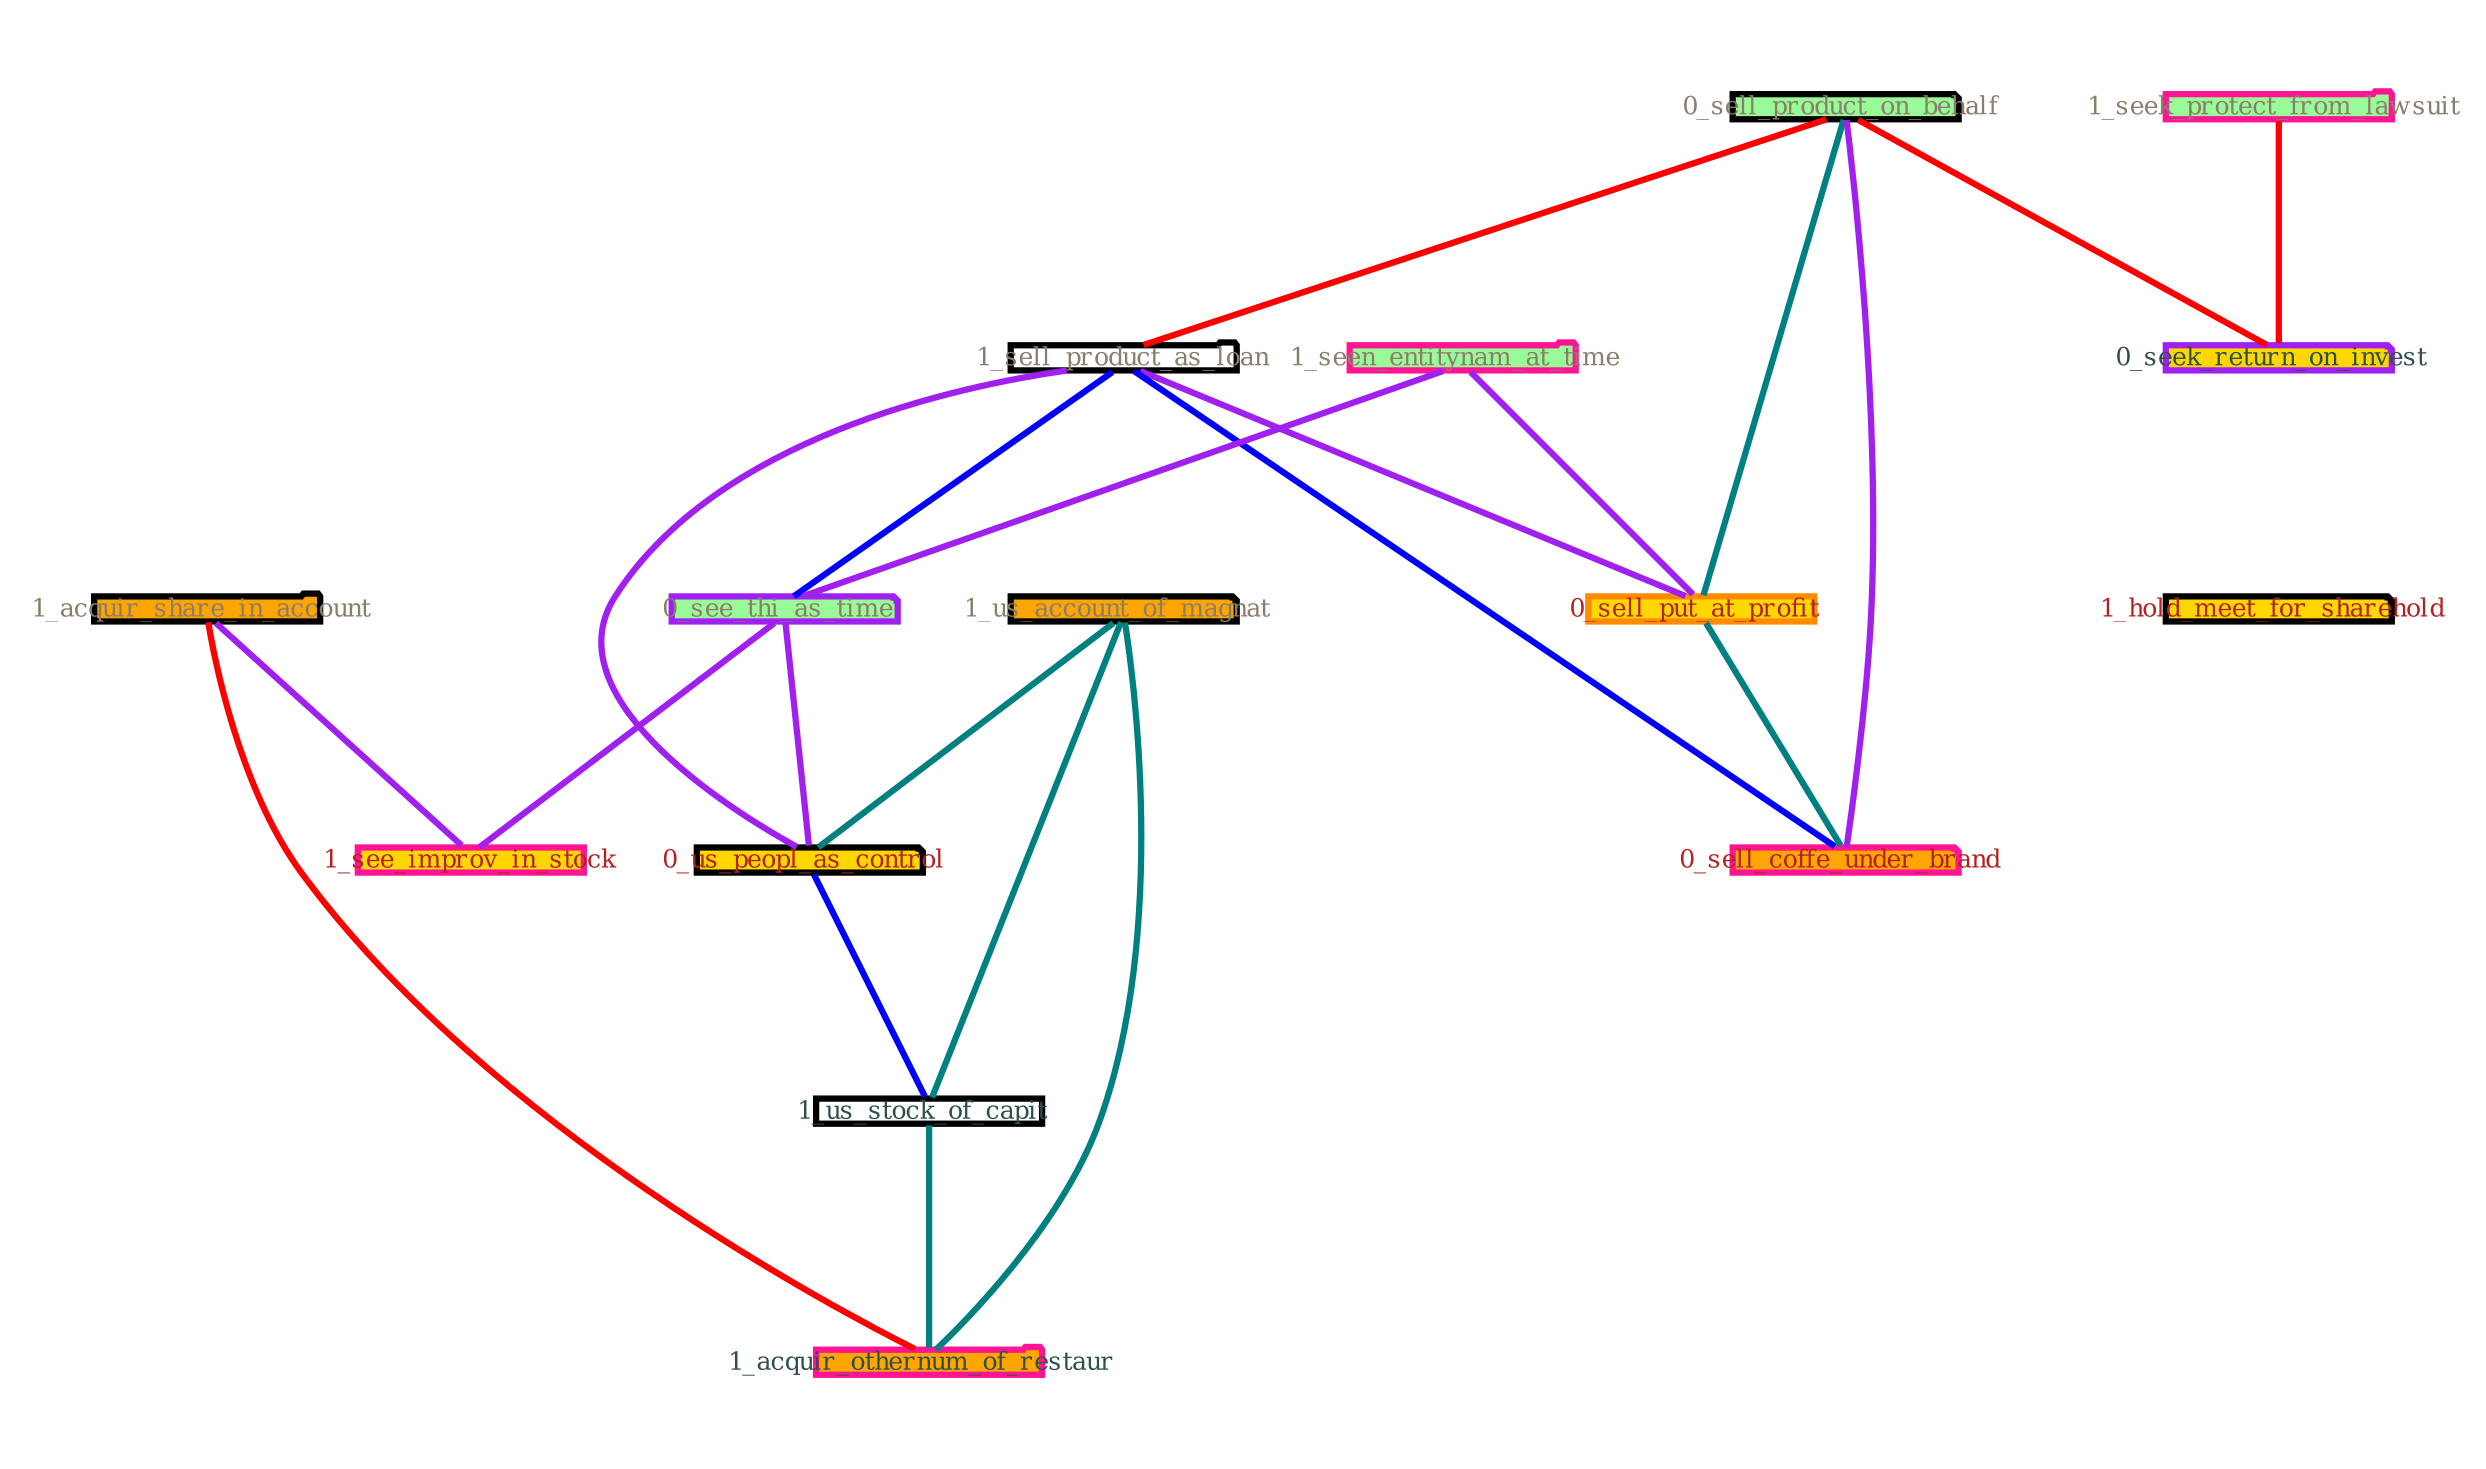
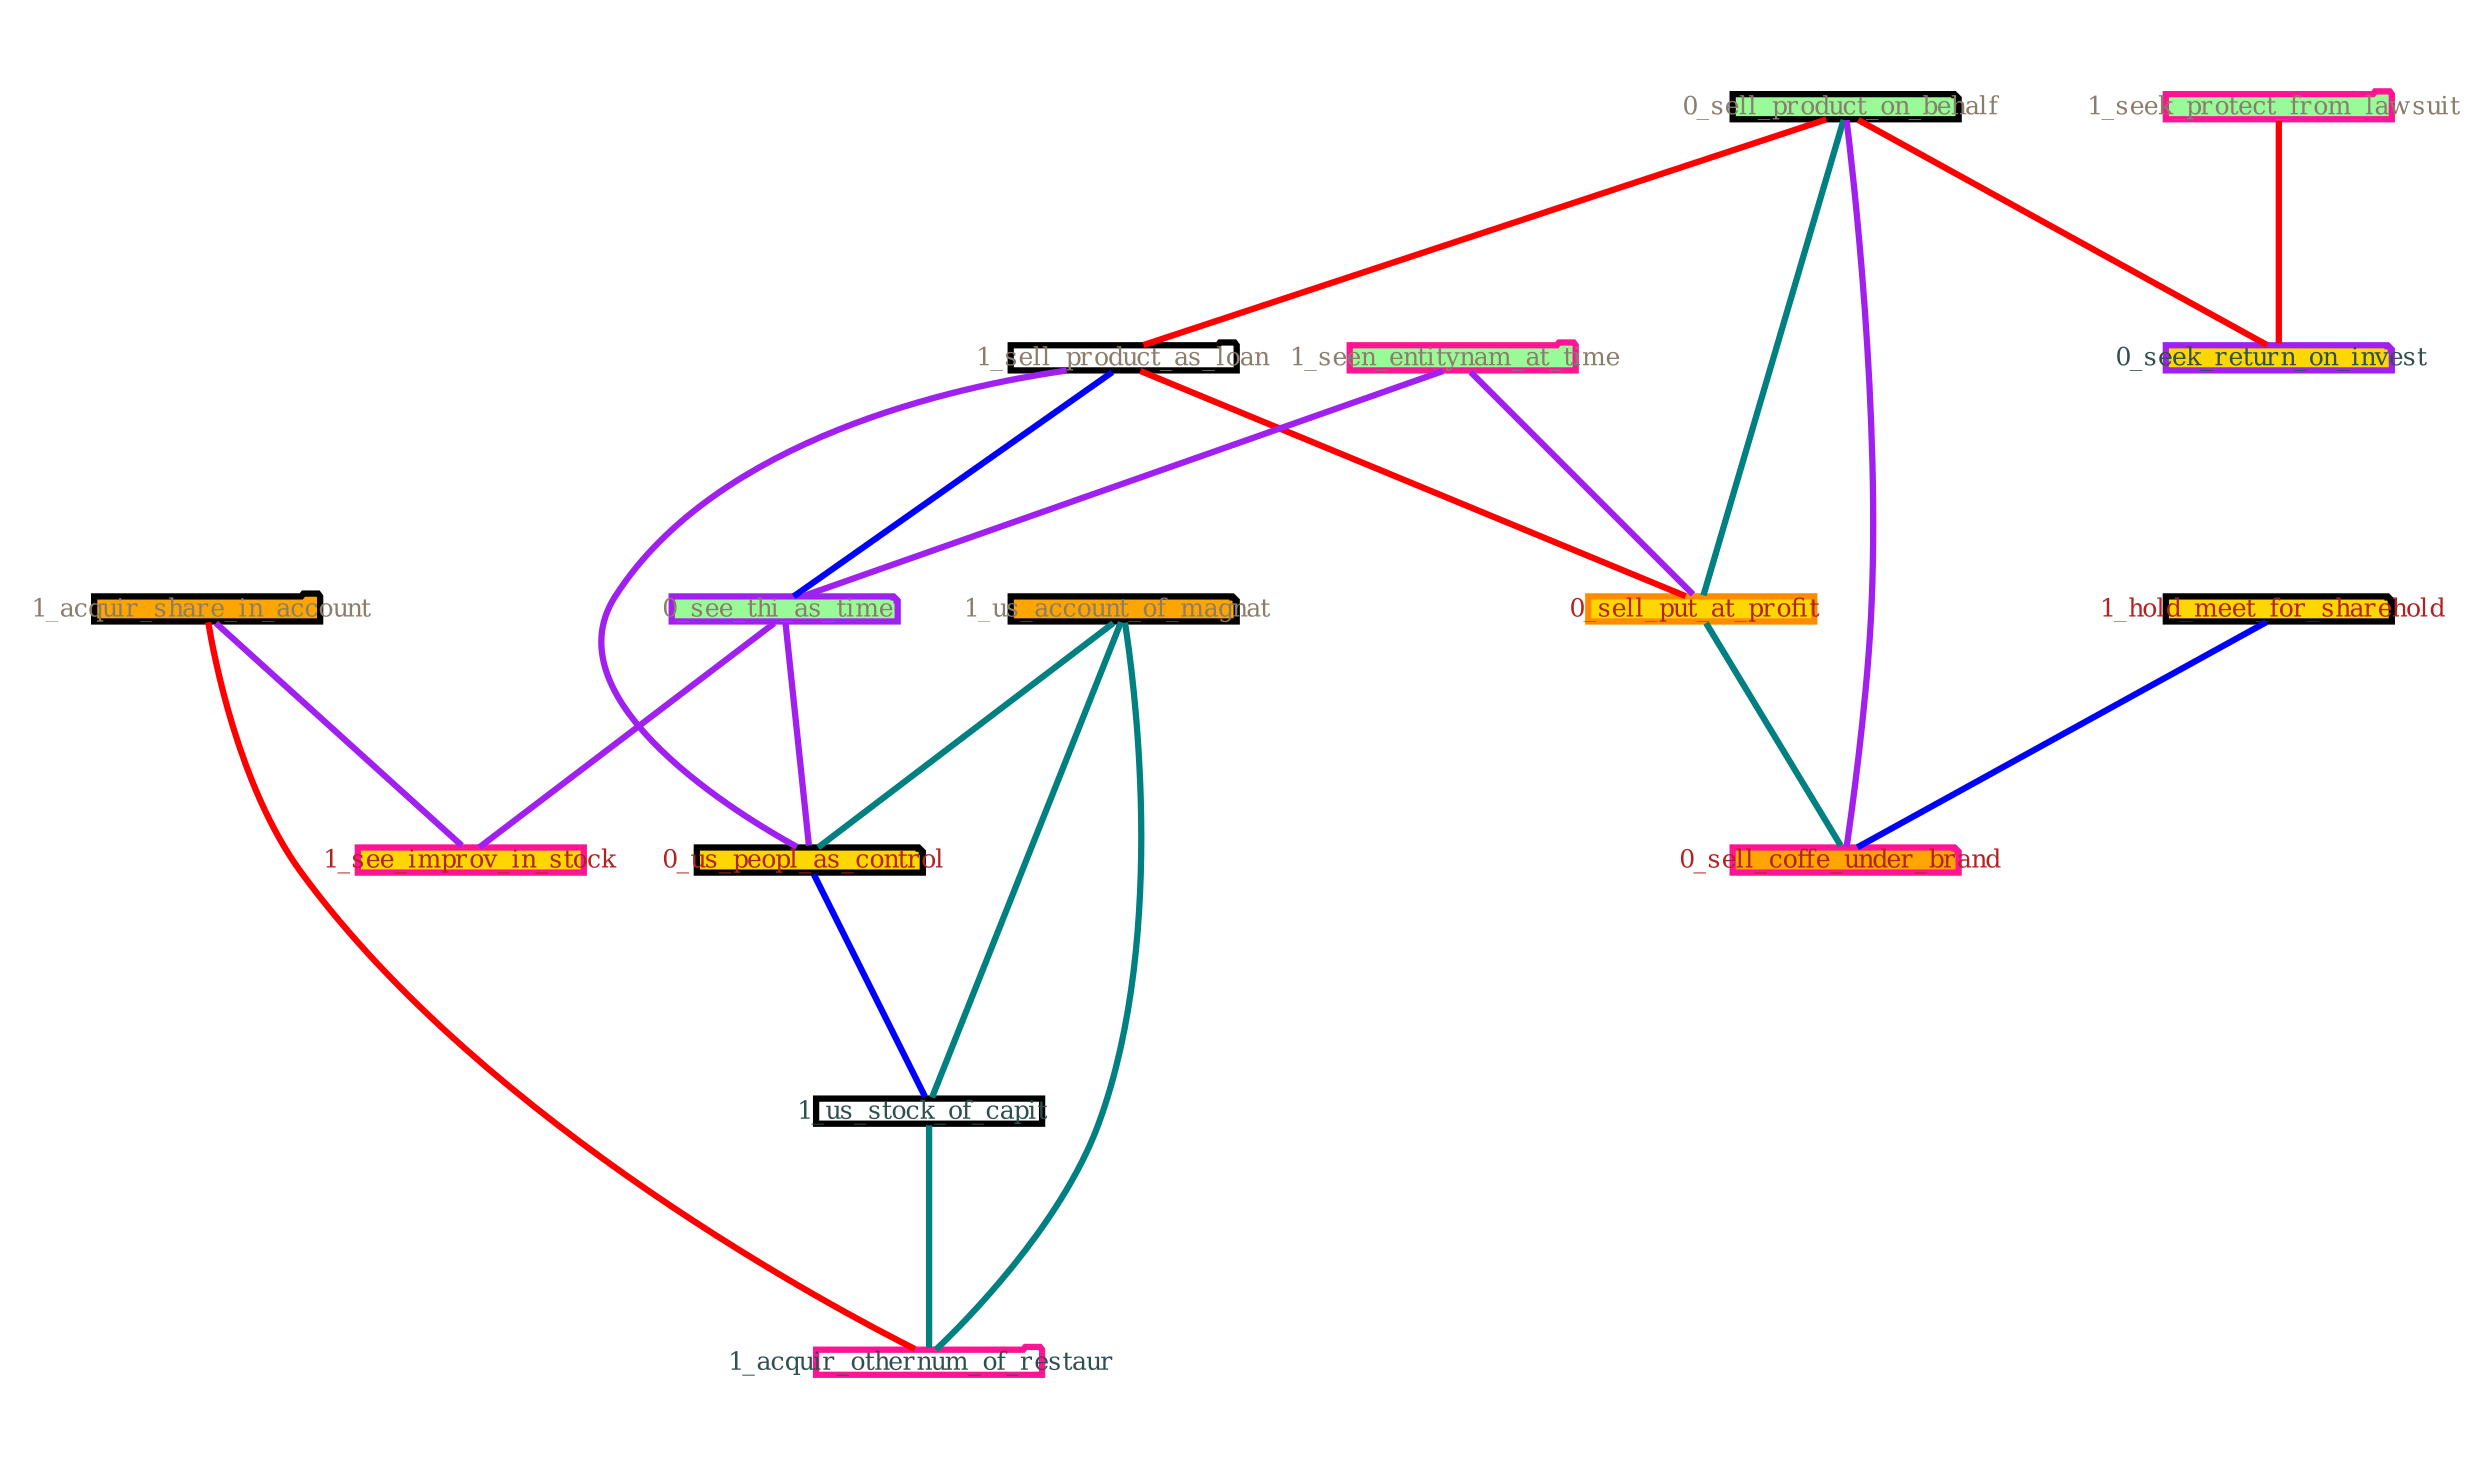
edge "1_sell_product_as_loan" -- "0_sell_put_at_profit": color purple -> red
edge "1_sell_product_as_loan" -- "0_sell_coffe_under_brand": now "1_hold_meet_for_sharehold" -- "0_sell_coffe_under_brand"
node "1_acquir_othernum_of_restaur": fillcolor orange -> white
